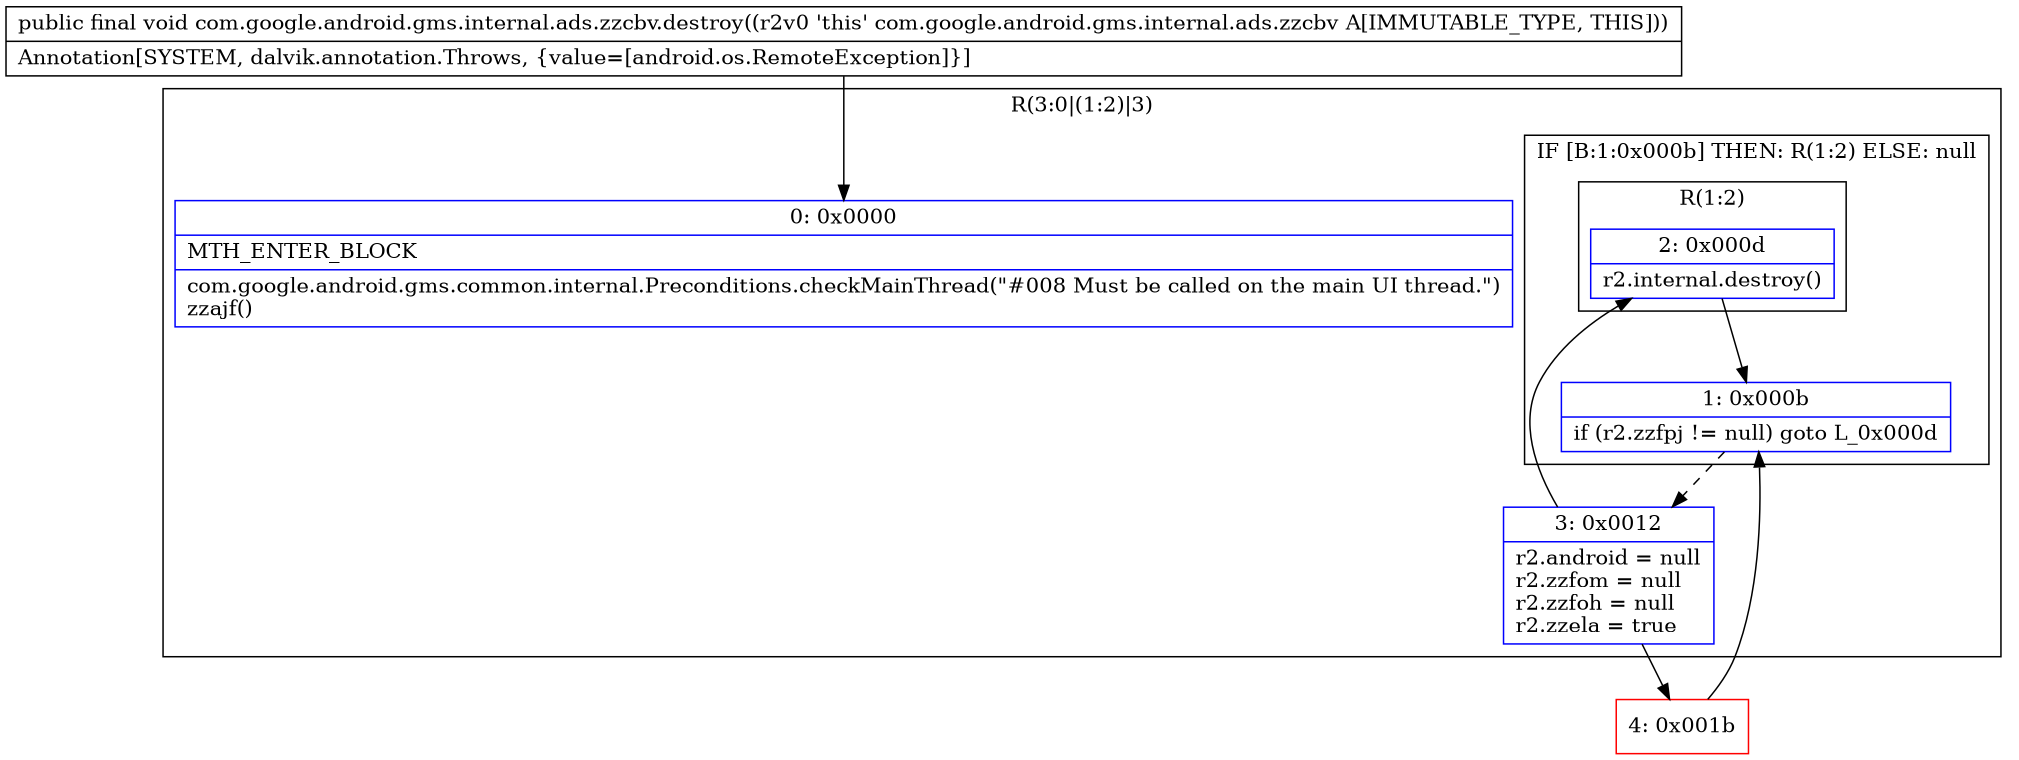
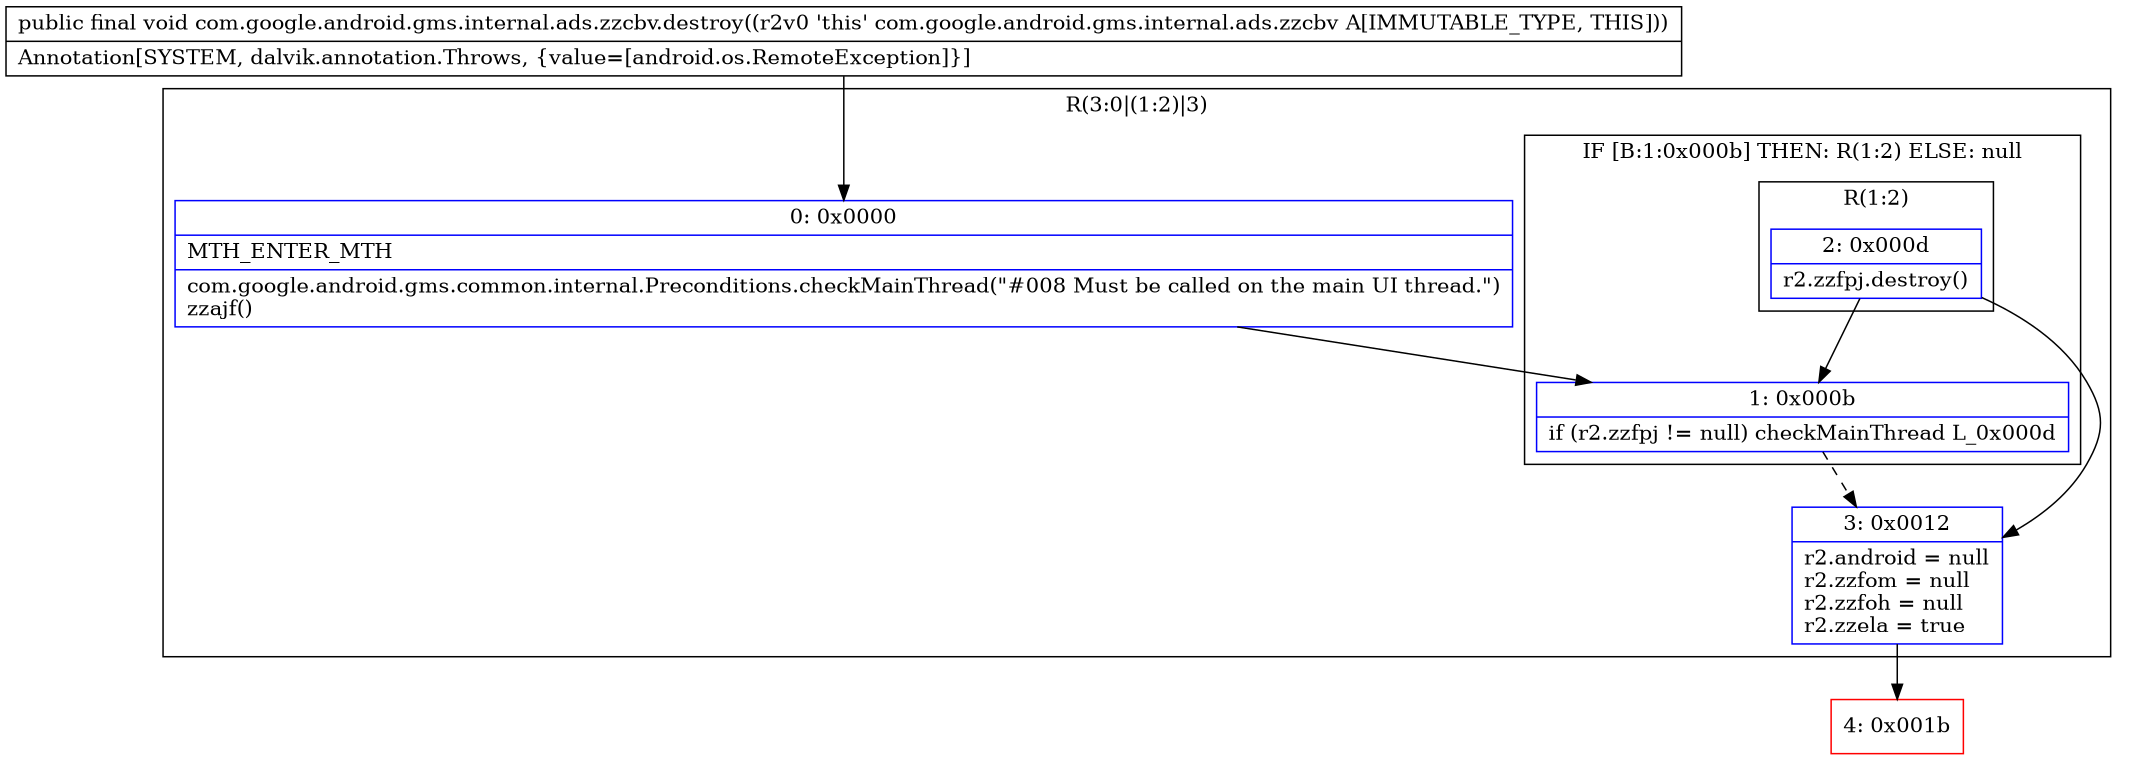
node "0: 0x0000": text "MTH_ENTER_BLOCK" -> "MTH_ENTER_MTH"
node "2: 0x000d": text "r2.internal.destroy()" -> "r2.zzfpj.destroy()"
edge "3: 0x0012" -> "2: 0x000d": reversed
node "1: 0x000b": text "if (r2.zzfpj != null) goto L_0x000d" -> "if (r2.zzfpj != null) checkMainThread L_0x000d"
edge "4: 0x001b" -> "1: 0x000b": now "0: 0x0000" -> "1: 0x000b"
